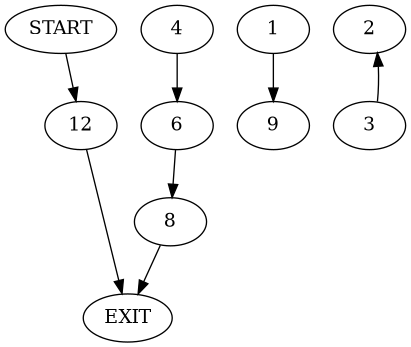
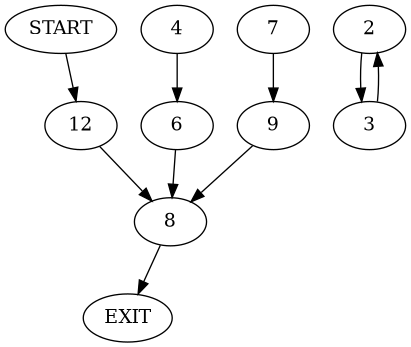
node "1": label "1" -> "7"
edge "2" -> "3": added
edge "9" -> "8": added
edge "12" -> "EXIT": now "12" -> "8"
